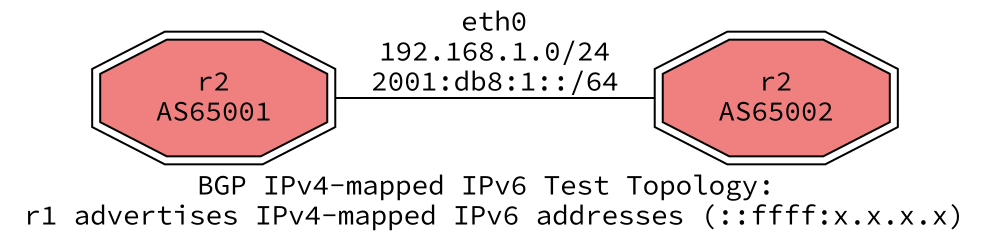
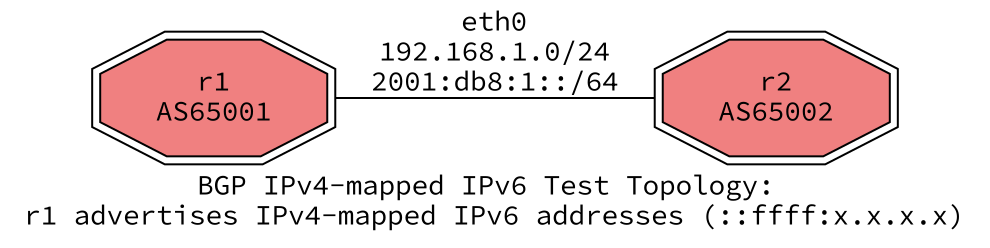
node "r2 AS65001": label "r2 AS65001" -> "r1 AS65001"
